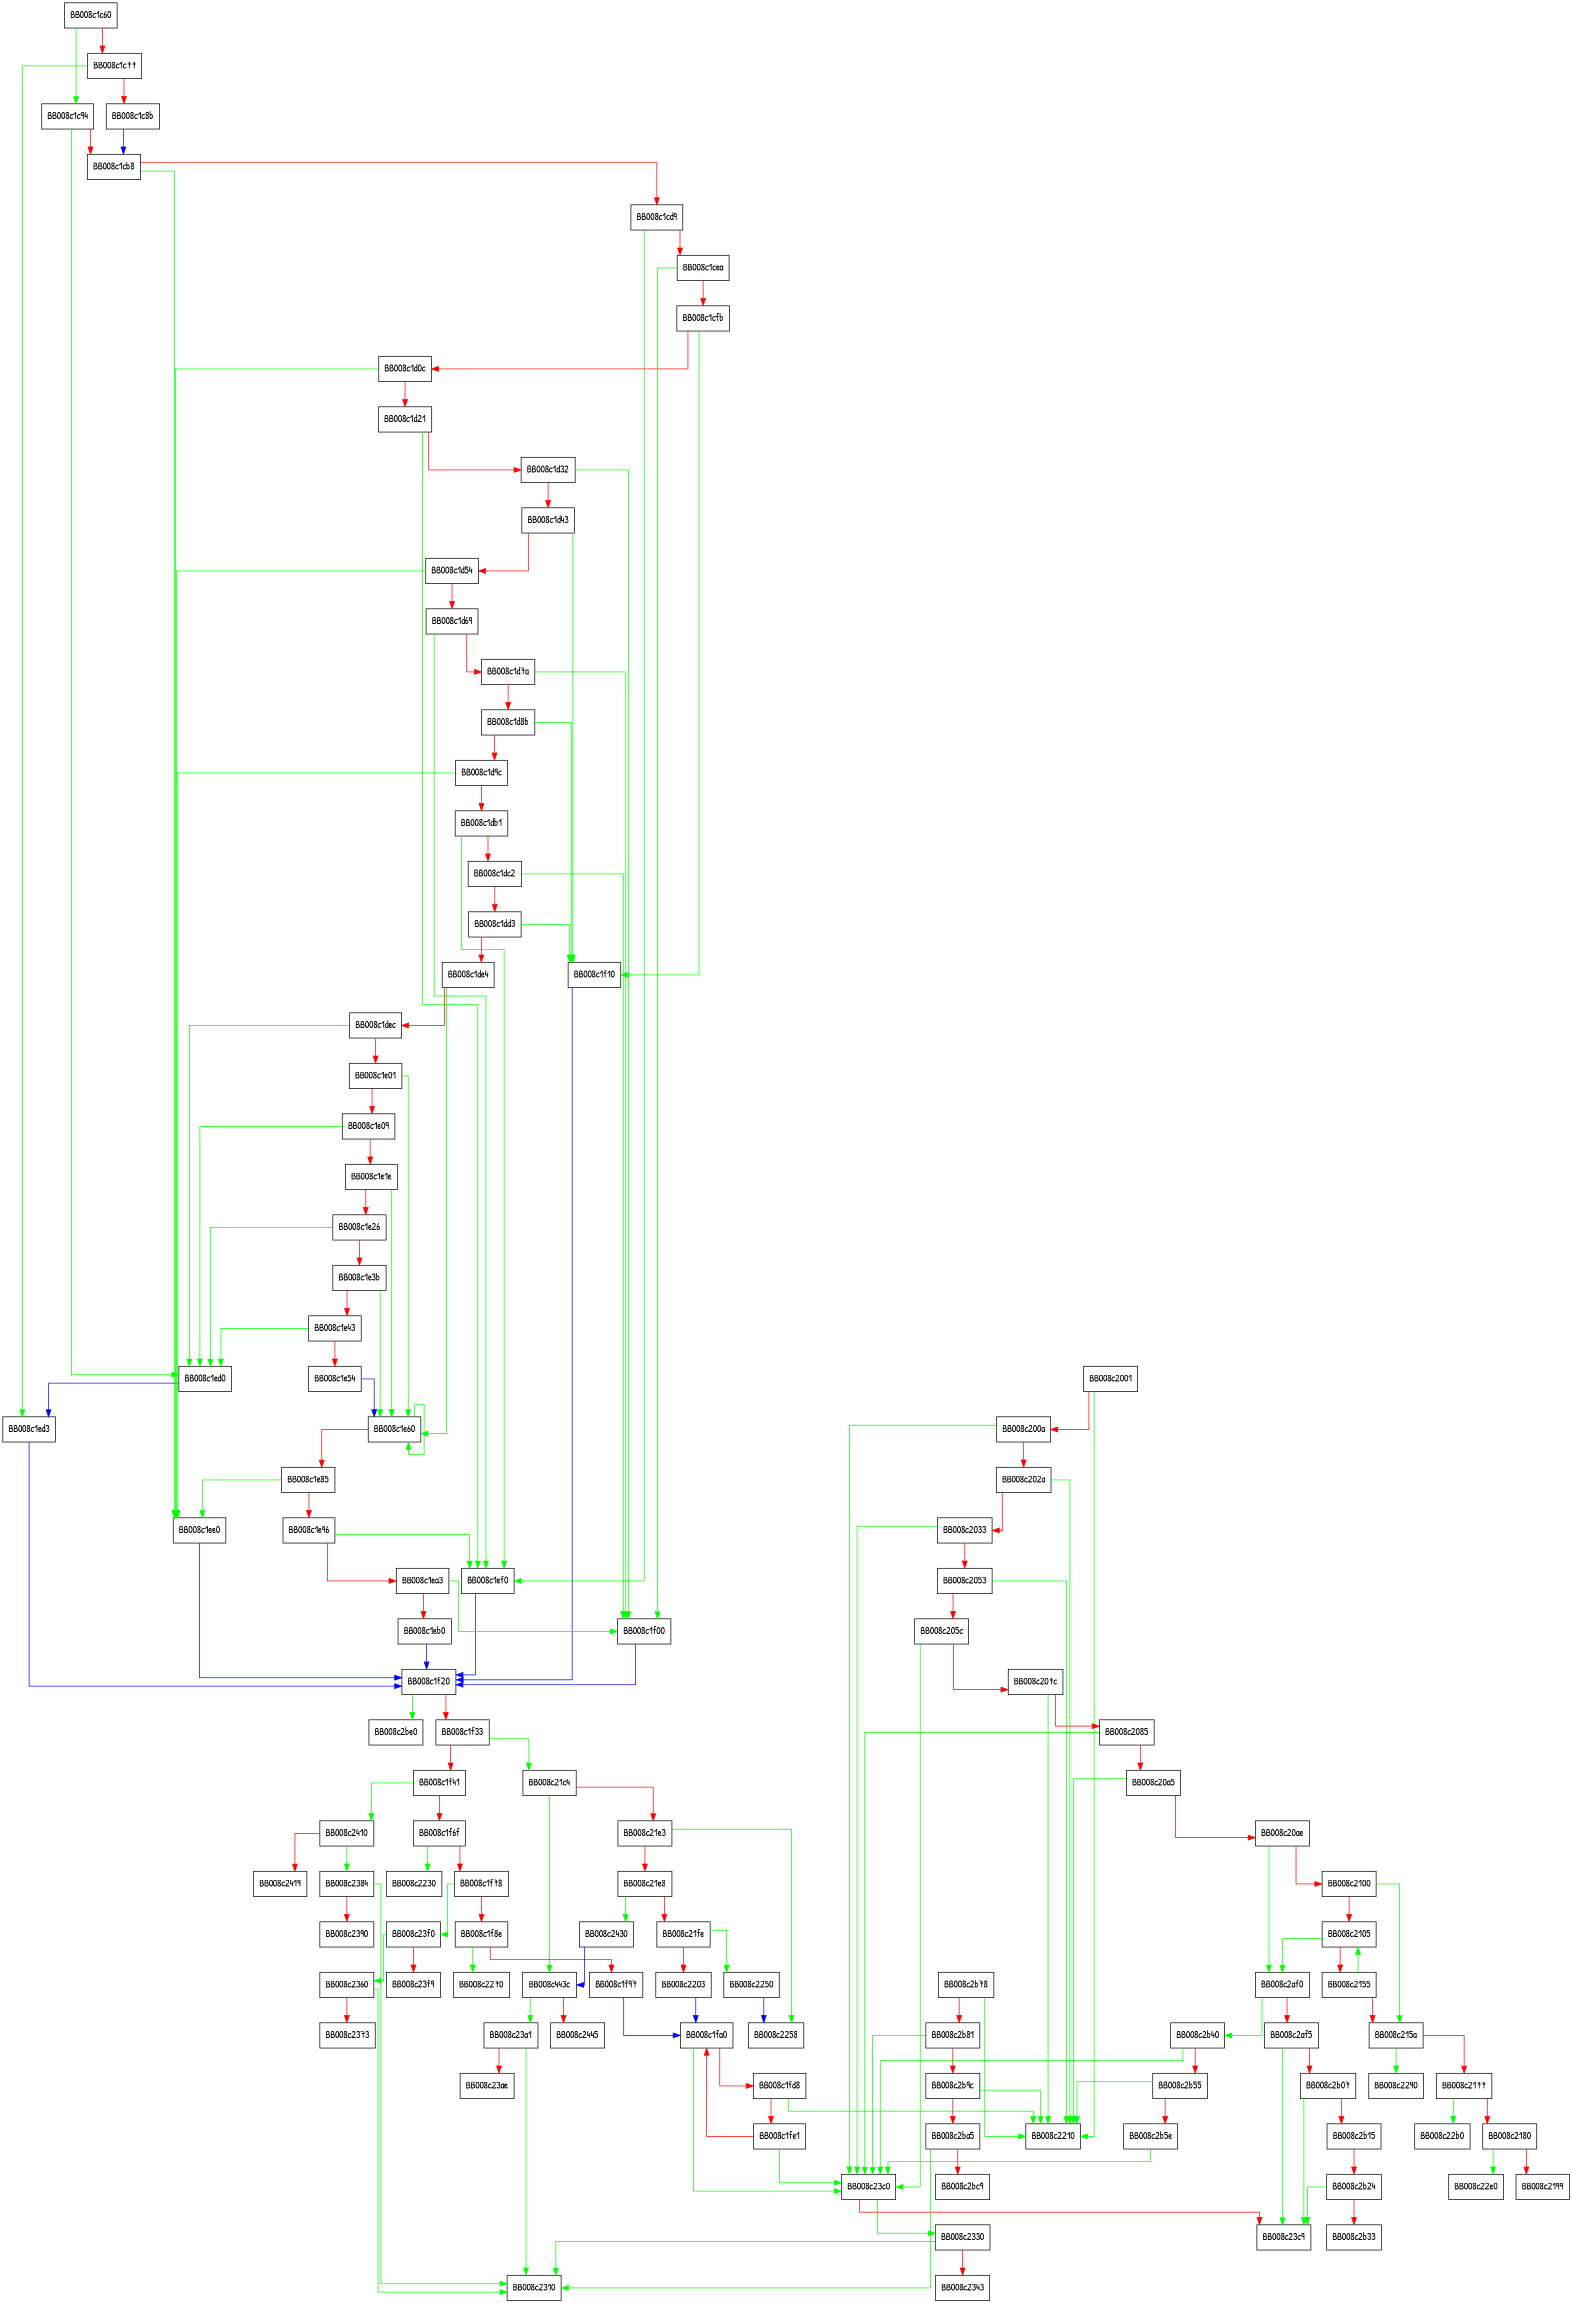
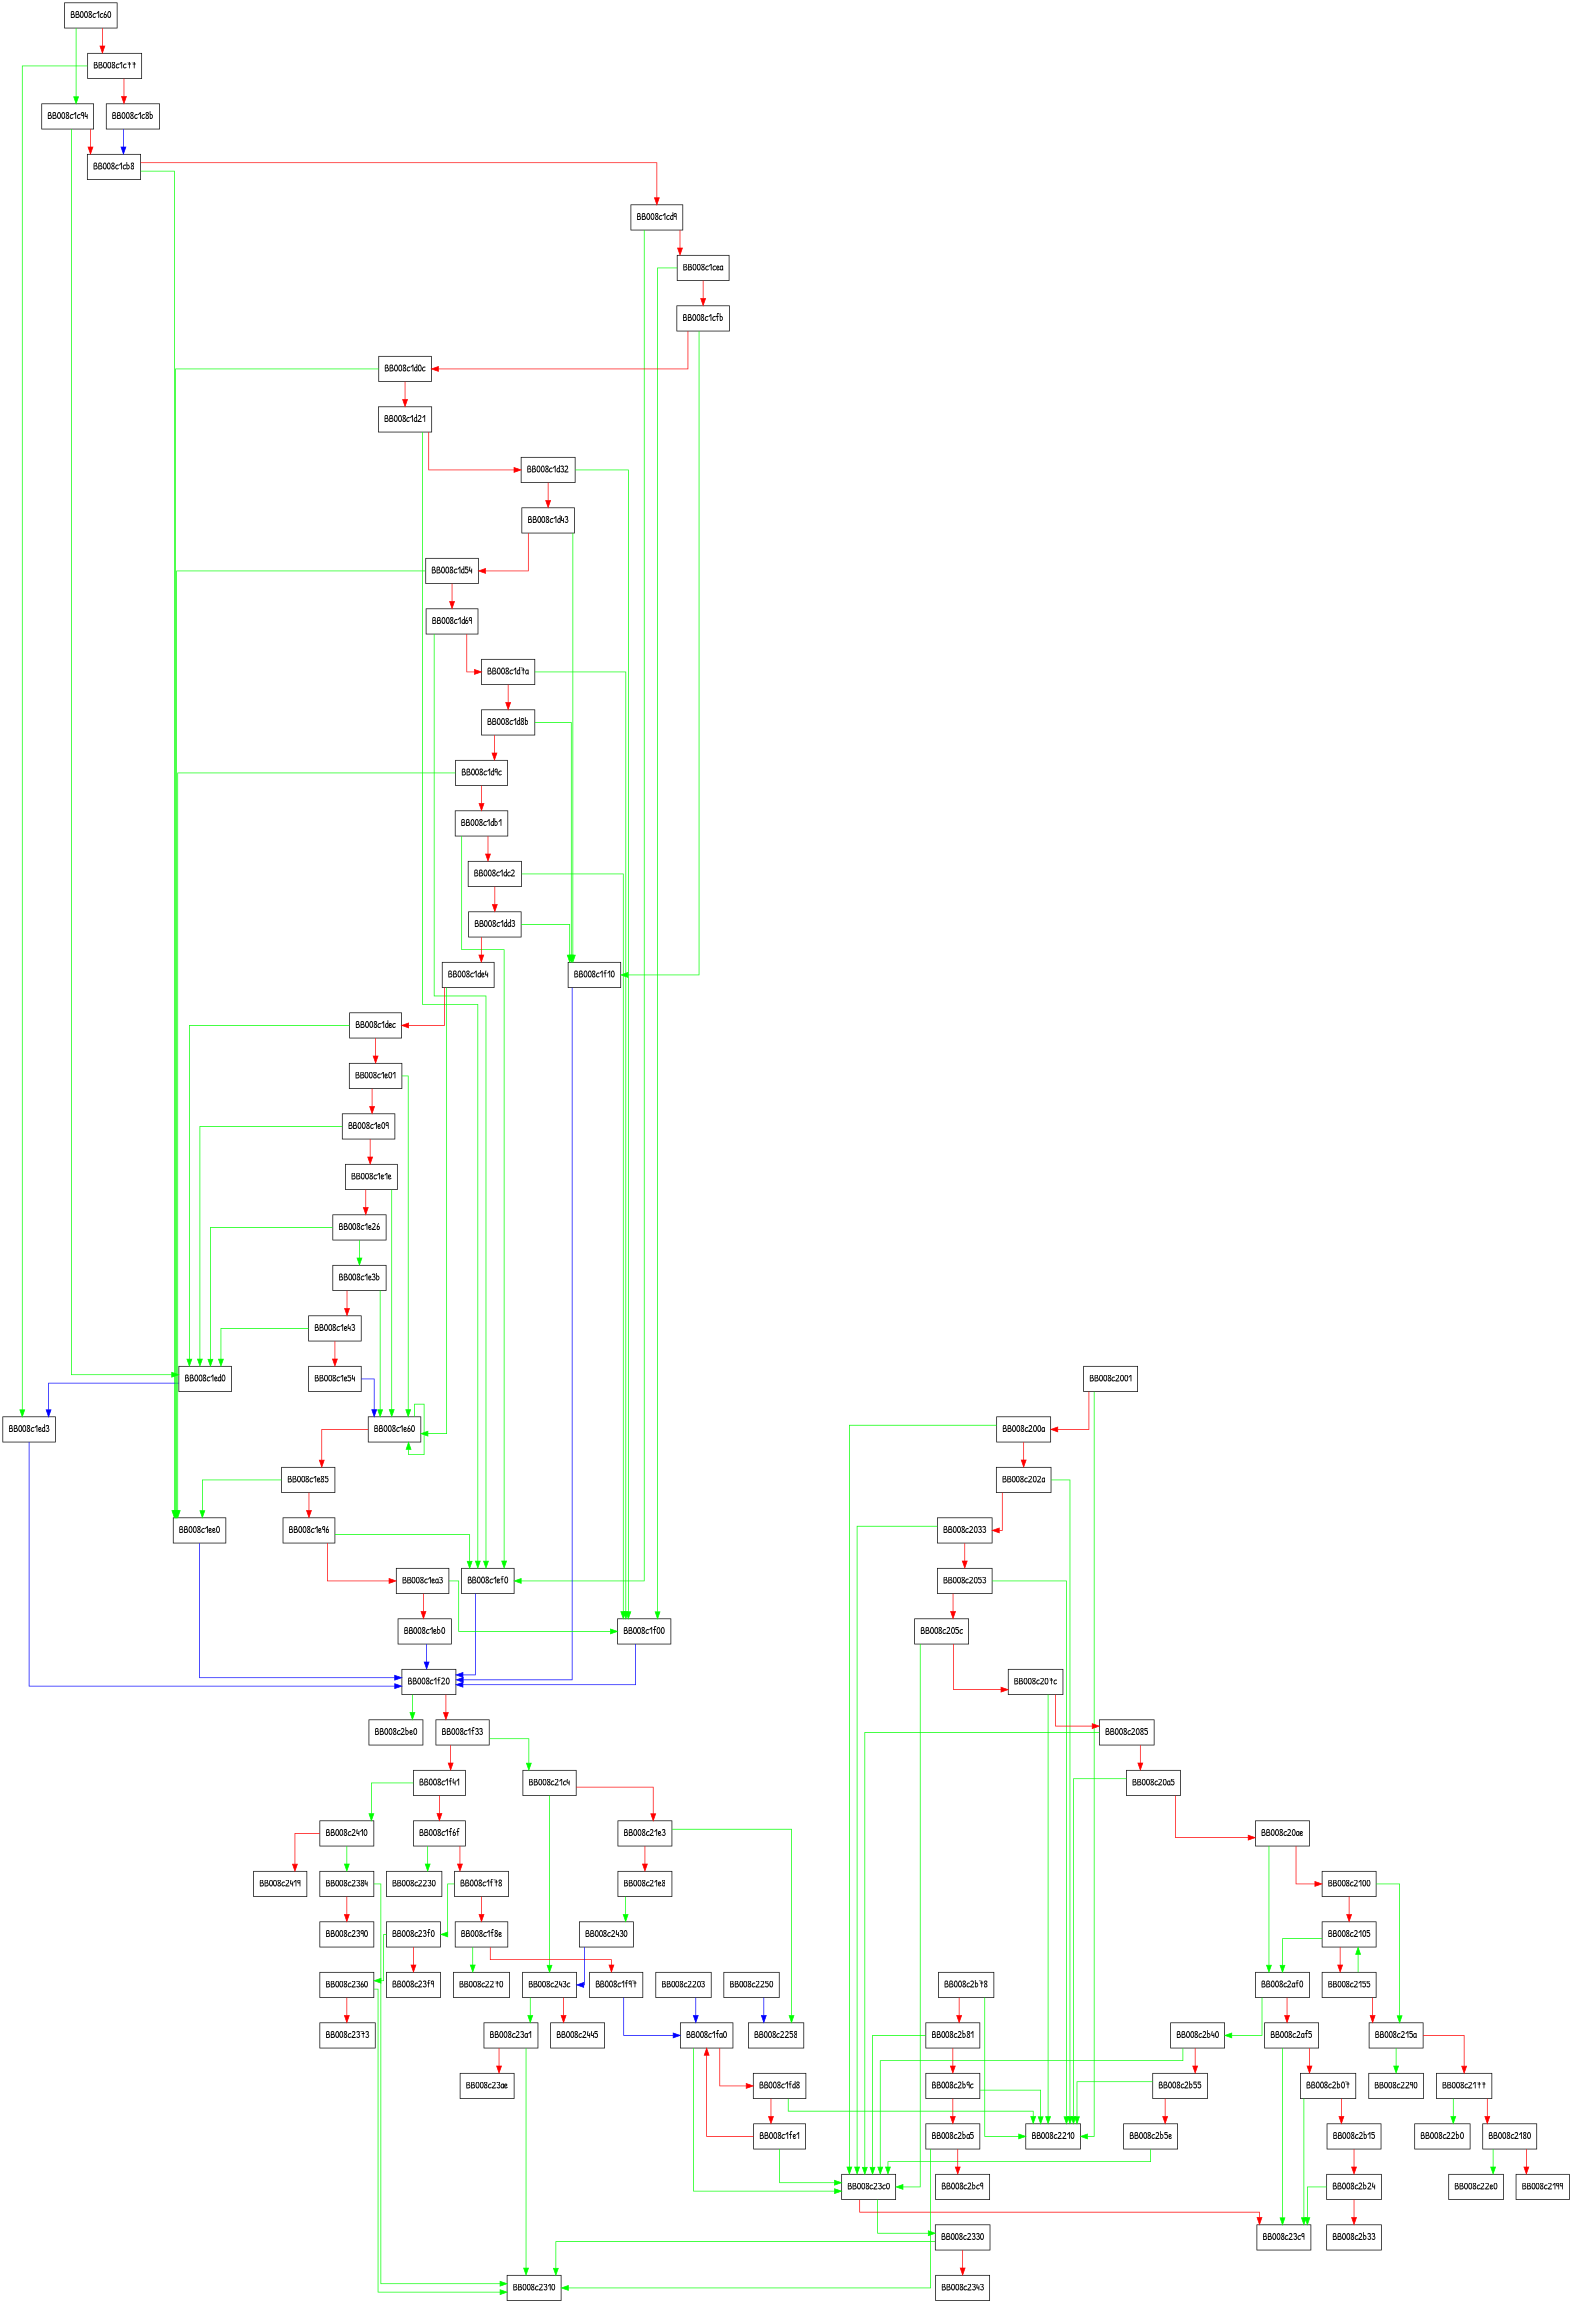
edge "BB008c1e26" -> "BB008c1e3b": color red -> green
node "BB008c21fe": removed
node "BB008c443c": label "BB008c443c" -> "BB008c243c"
